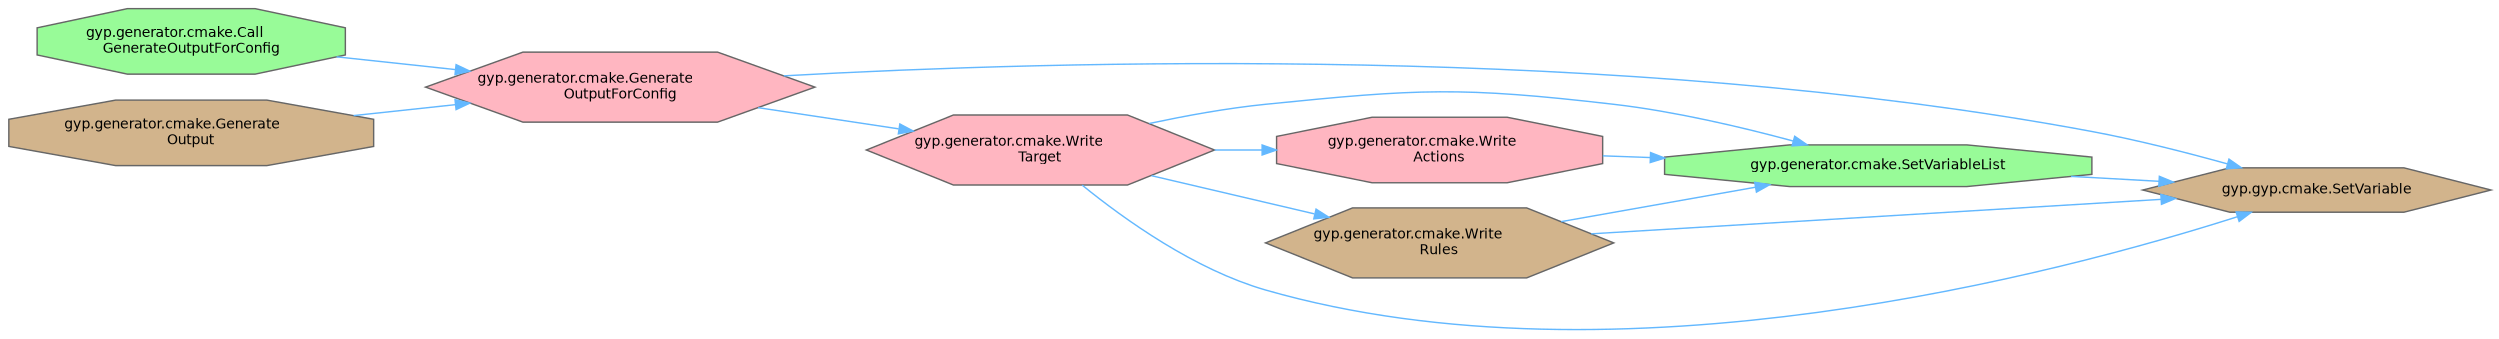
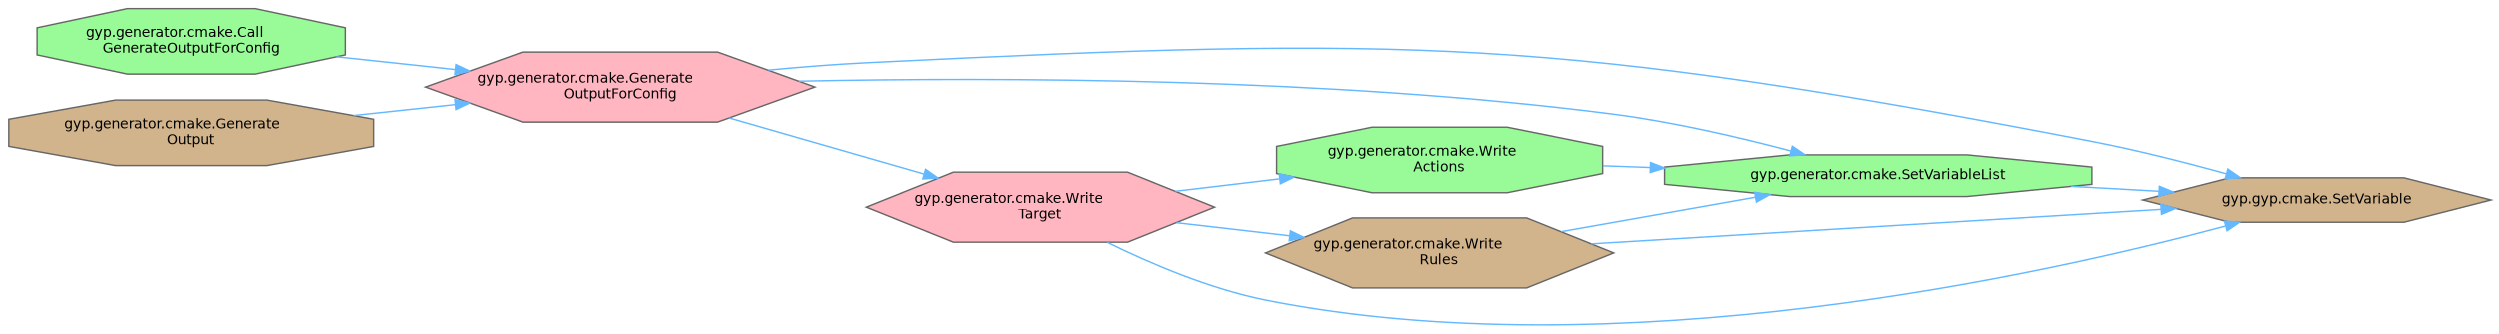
edge "gyp.generator.cmake.Write Target" -> "gyp.generator.cmake.SetVariableList": now "gyp.generator.cmake.Generate OutputForConfig" -> "gyp.generator.cmake.SetVariableList"
node "gyp.generator.cmake.Write Actions": fillcolor lightpink -> palegreen
